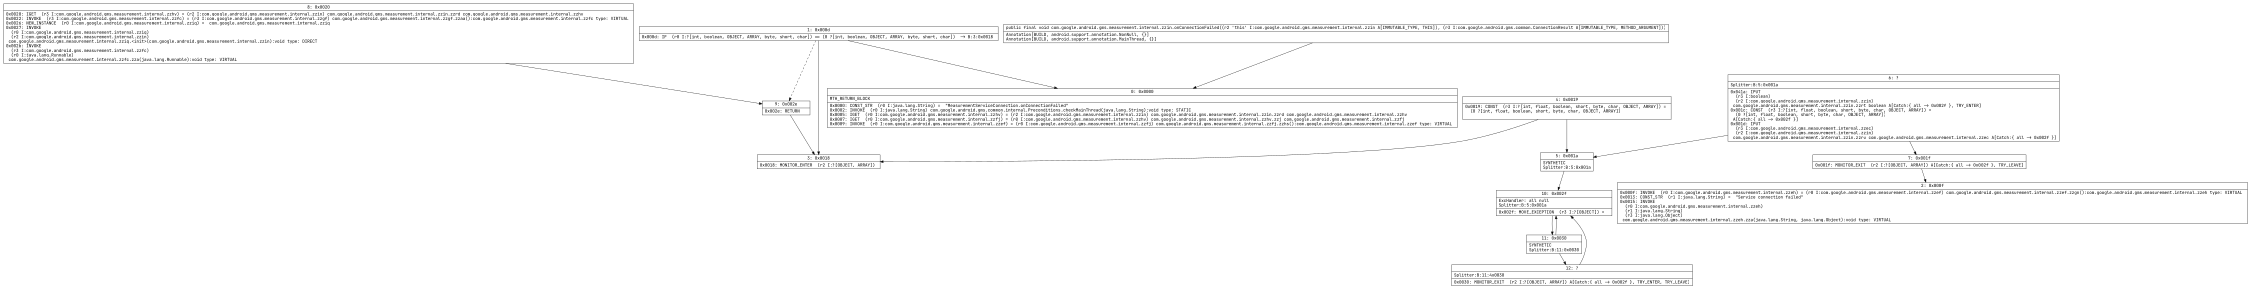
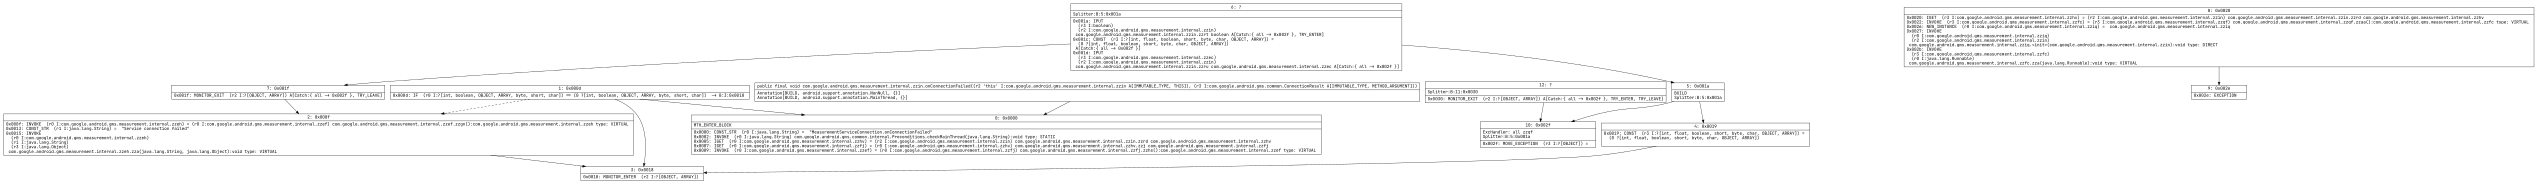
edge "1: 0x000d" -> "9: 0x002e": now "1: 0x000d" -> "2: 0x000f"
node "6: ?": text "0x041a: IPUT" -> "0x001a: IPUT"
node "0: 0x0000": text "MTH_RETURN_BLOCK" -> "MTH_ENTER_BLOCK"
node "9: 0x002e": text "0x002e: RETURN" -> "0x002e: EXCEPTION"
edge "9: 0x002e" -> "3: 0x0018": now "2: 0x000f" -> "3: 0x0018"
edge "4: 0x0019" -> "5: 0x001a": reversed
node "5: 0x001a": text "SYNTHETIC" -> "BUILD"
node "10: 0x002f": text "ExcHandler: all null" -> "ExcHandler: all zzgf"
node "11: 0x0030": removed
node "12: ?": text "Splitter:B:11:4x0030" -> "Splitter:B:11:0x0030"
